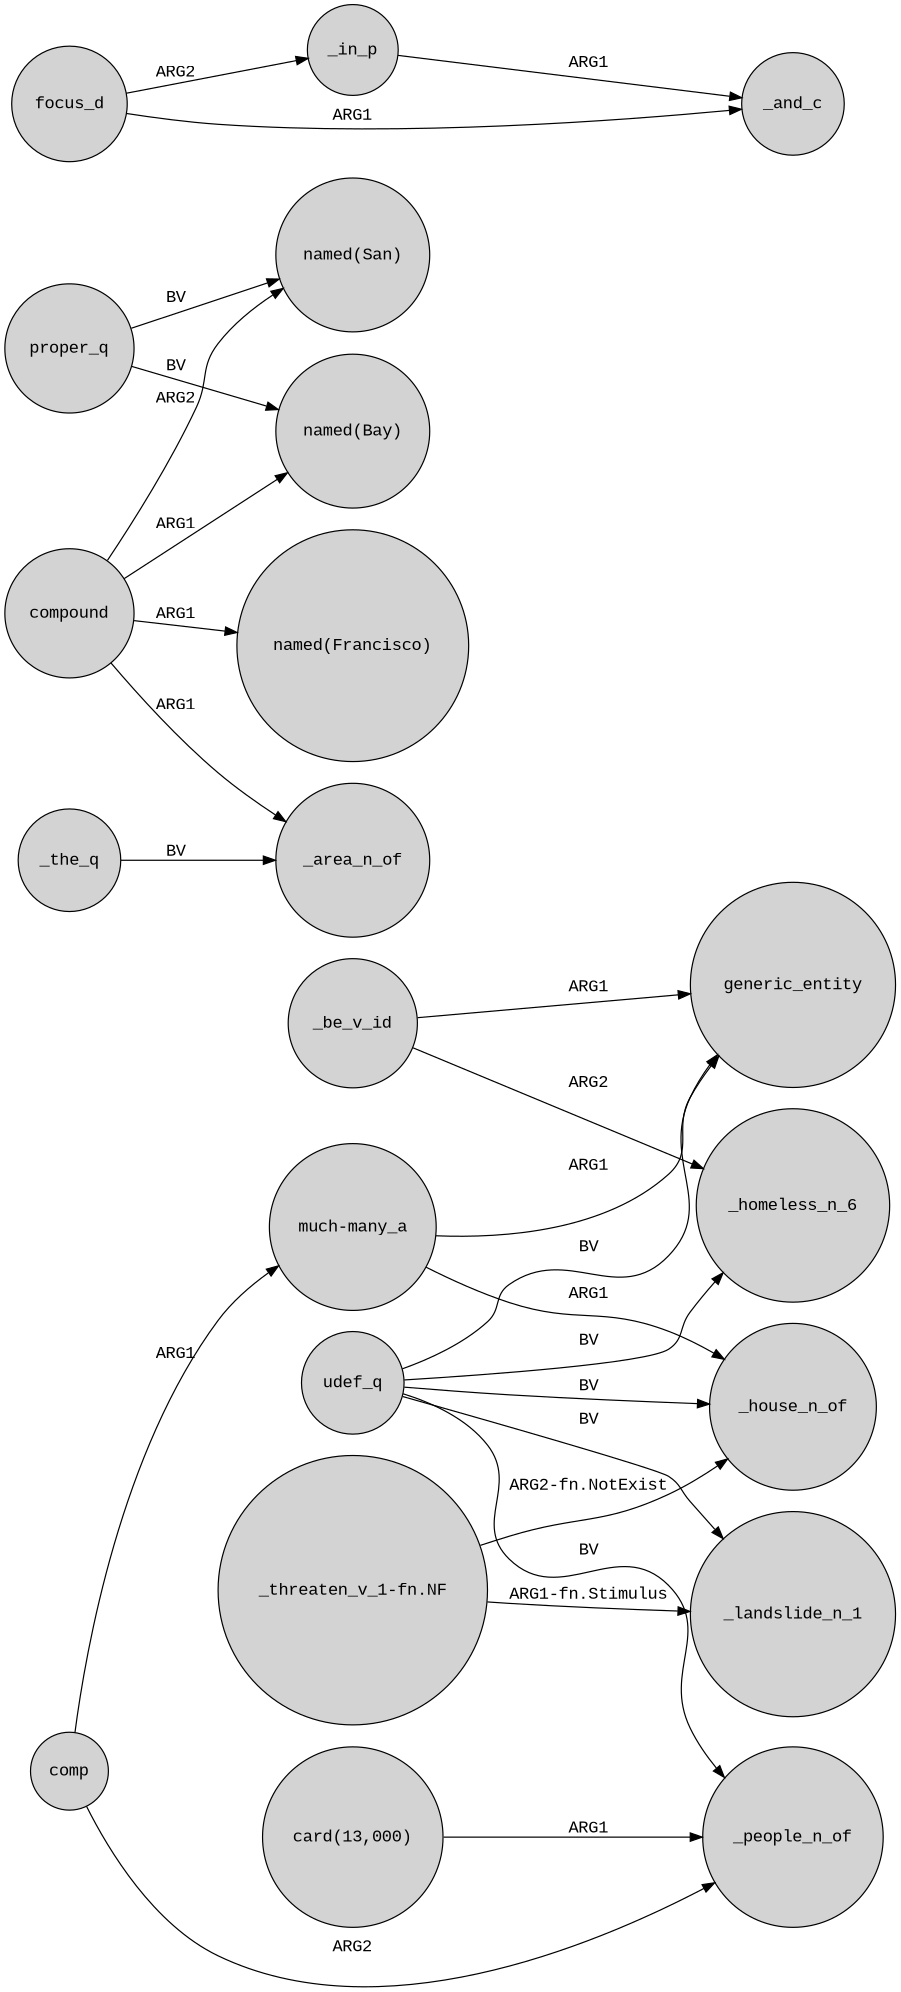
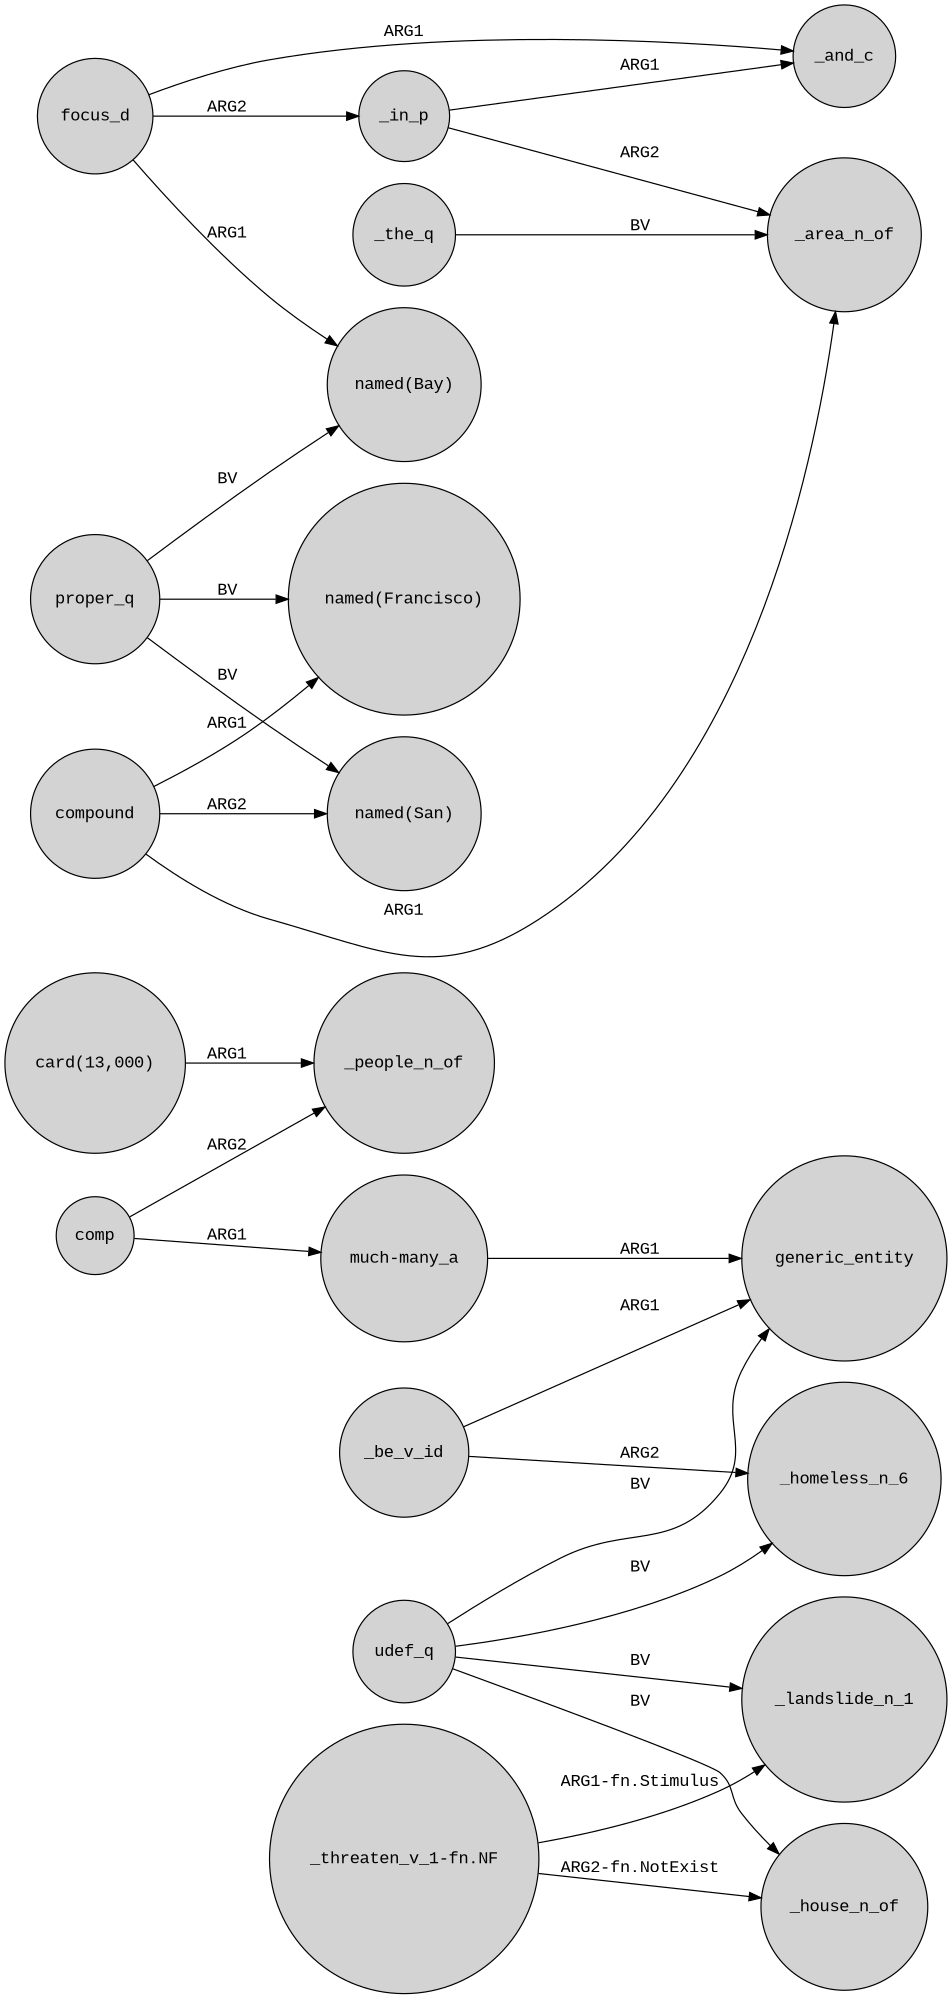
edge "_in_p" -> "_area_n_of": added, label "ARG2"
edge "compound" -> "named(Bay)": now "focus_d" -> "named(Bay)"
edge "proper_q" -> "named(Francisco)": added, label "BV"
edge "much-many_a" -> "_house_n_of": removed, label "ARG1"
edge "udef_q" -> "_people_n_of": removed, label "BV"
